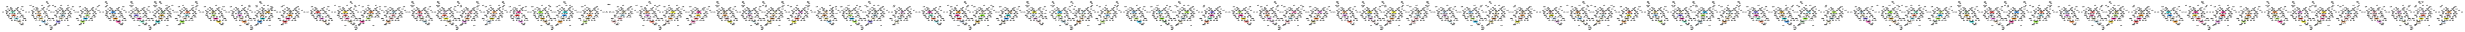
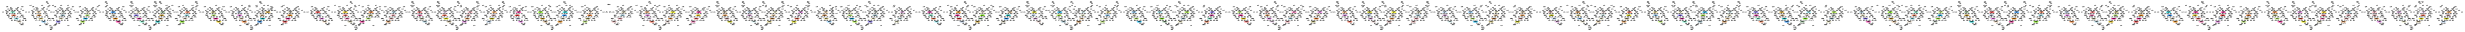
edge "i155_pi0_DMA S2MM(1)" -> "i157_pi0_DMA S2MM(0)": now "i152:SPLIT" -> "i157_pi0_DMA S2MM(0)"
